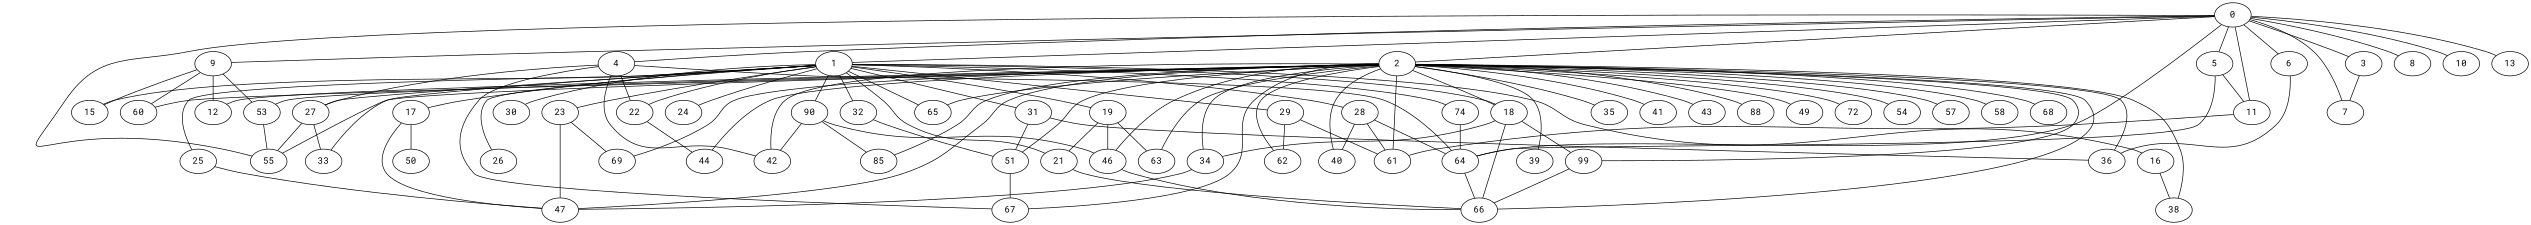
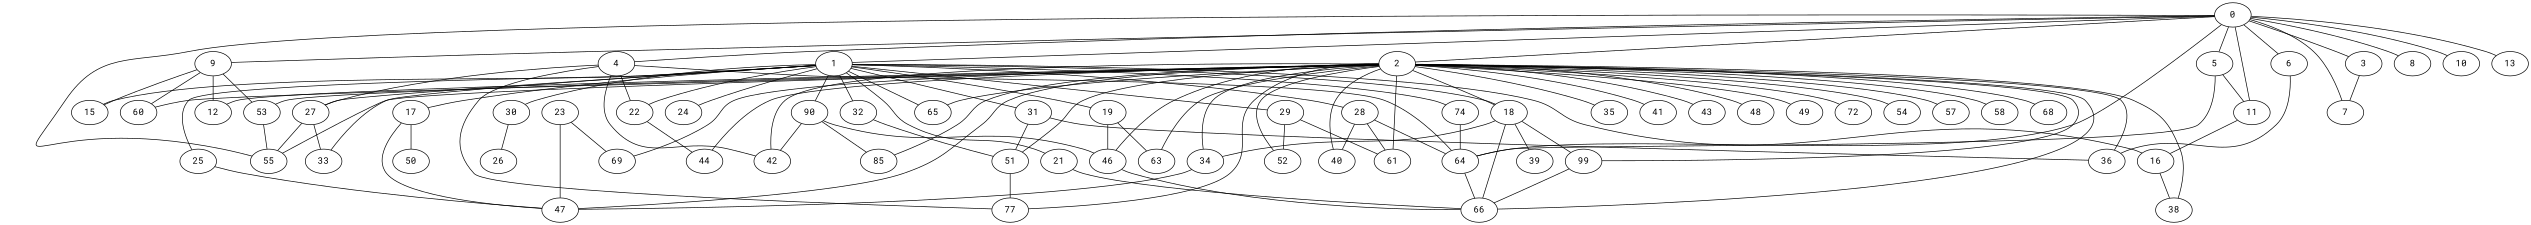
edge "1" -- "26": now "30" -- "26"
edge "2" -- "39": now "18" -- "39"
edge "1" -- "23": removed
node "88": label "88" -> "48"
edge "11" -- "61": now "11" -- "16"
edge "19" -- "21": removed
node "62": label "62" -> "52"
node "67": label "67" -> "77"
